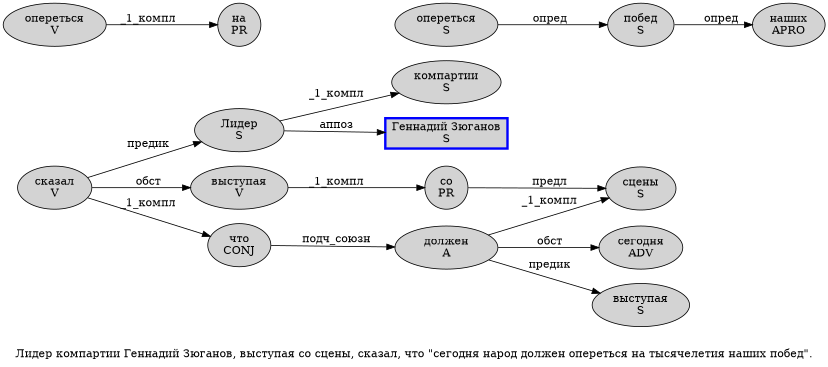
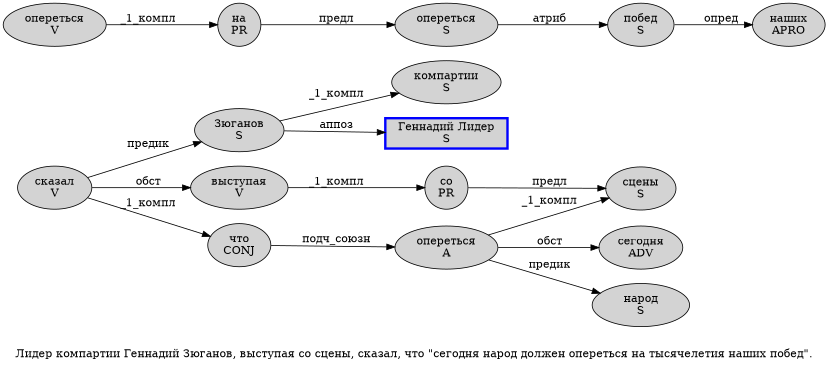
edge "опереться S" -> "побед S": label "опред" -> "атриб"
edge "на PR" -> "опереться S": added, label "предл"
node "Лидер S": label "Лидер S" -> "Зюганов S"
node "Геннадий Зюганов S": label "Геннадий Зюганов S" -> "Геннадий Лидер S"
node "должен A": label "должен A" -> "опереться A"
node "выступая S": label "выступая S" -> "народ S"
